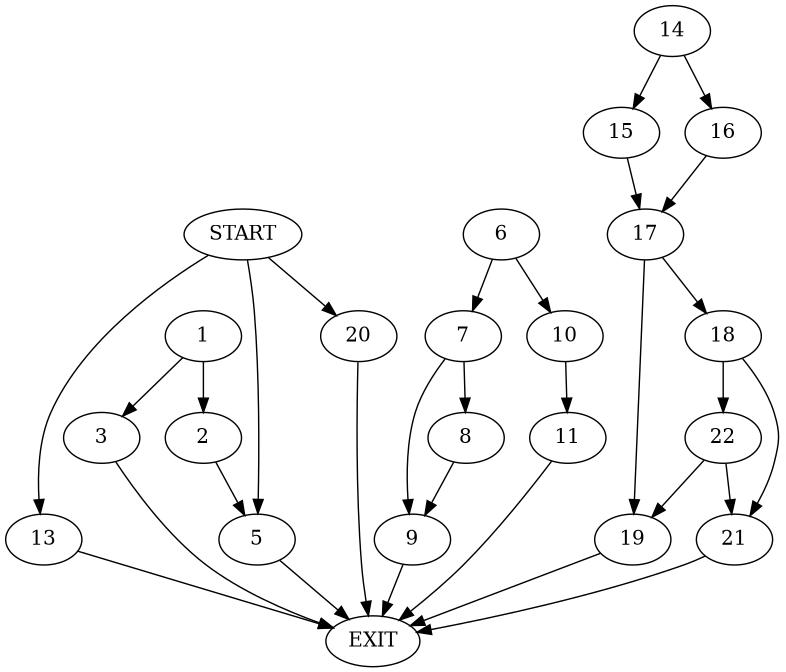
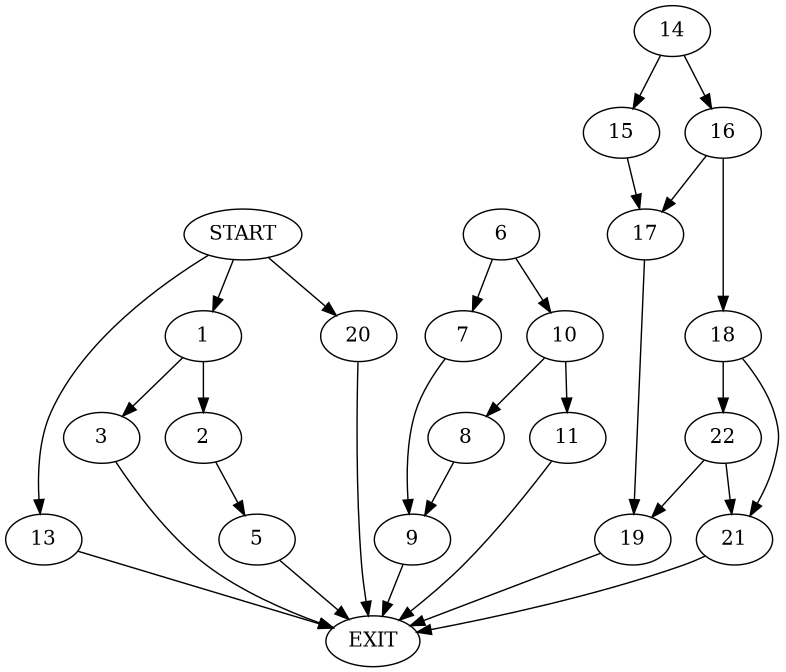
edge "17" -> "18": now "16" -> "18"
edge "START" -> "5": now "START" -> "1"
edge "7" -> "8": now "10" -> "8"
